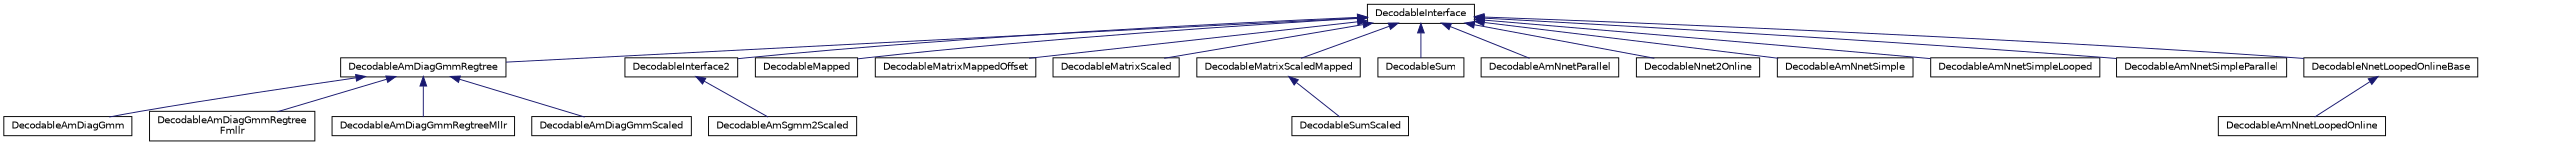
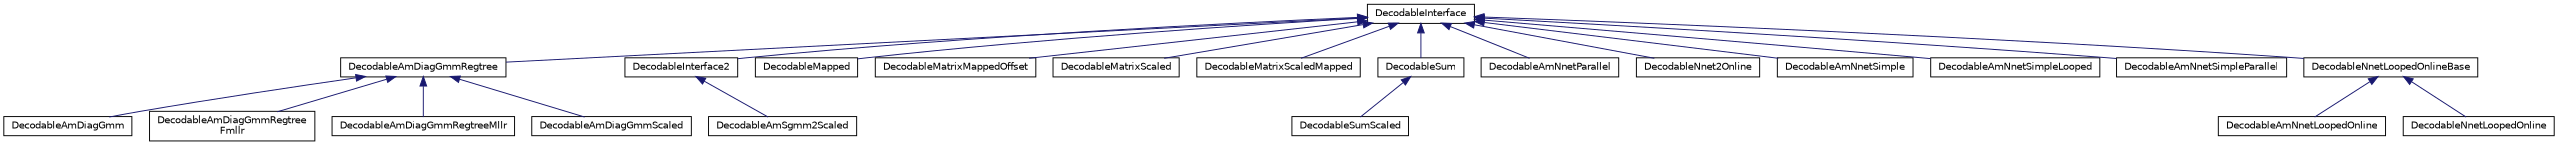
edge "DecodableSumScaled" -> "DecodableMatrixScaledMapped": now "DecodableSumScaled" -> "DecodableSum"
node "DecodableNnetLoopedOnline": added
